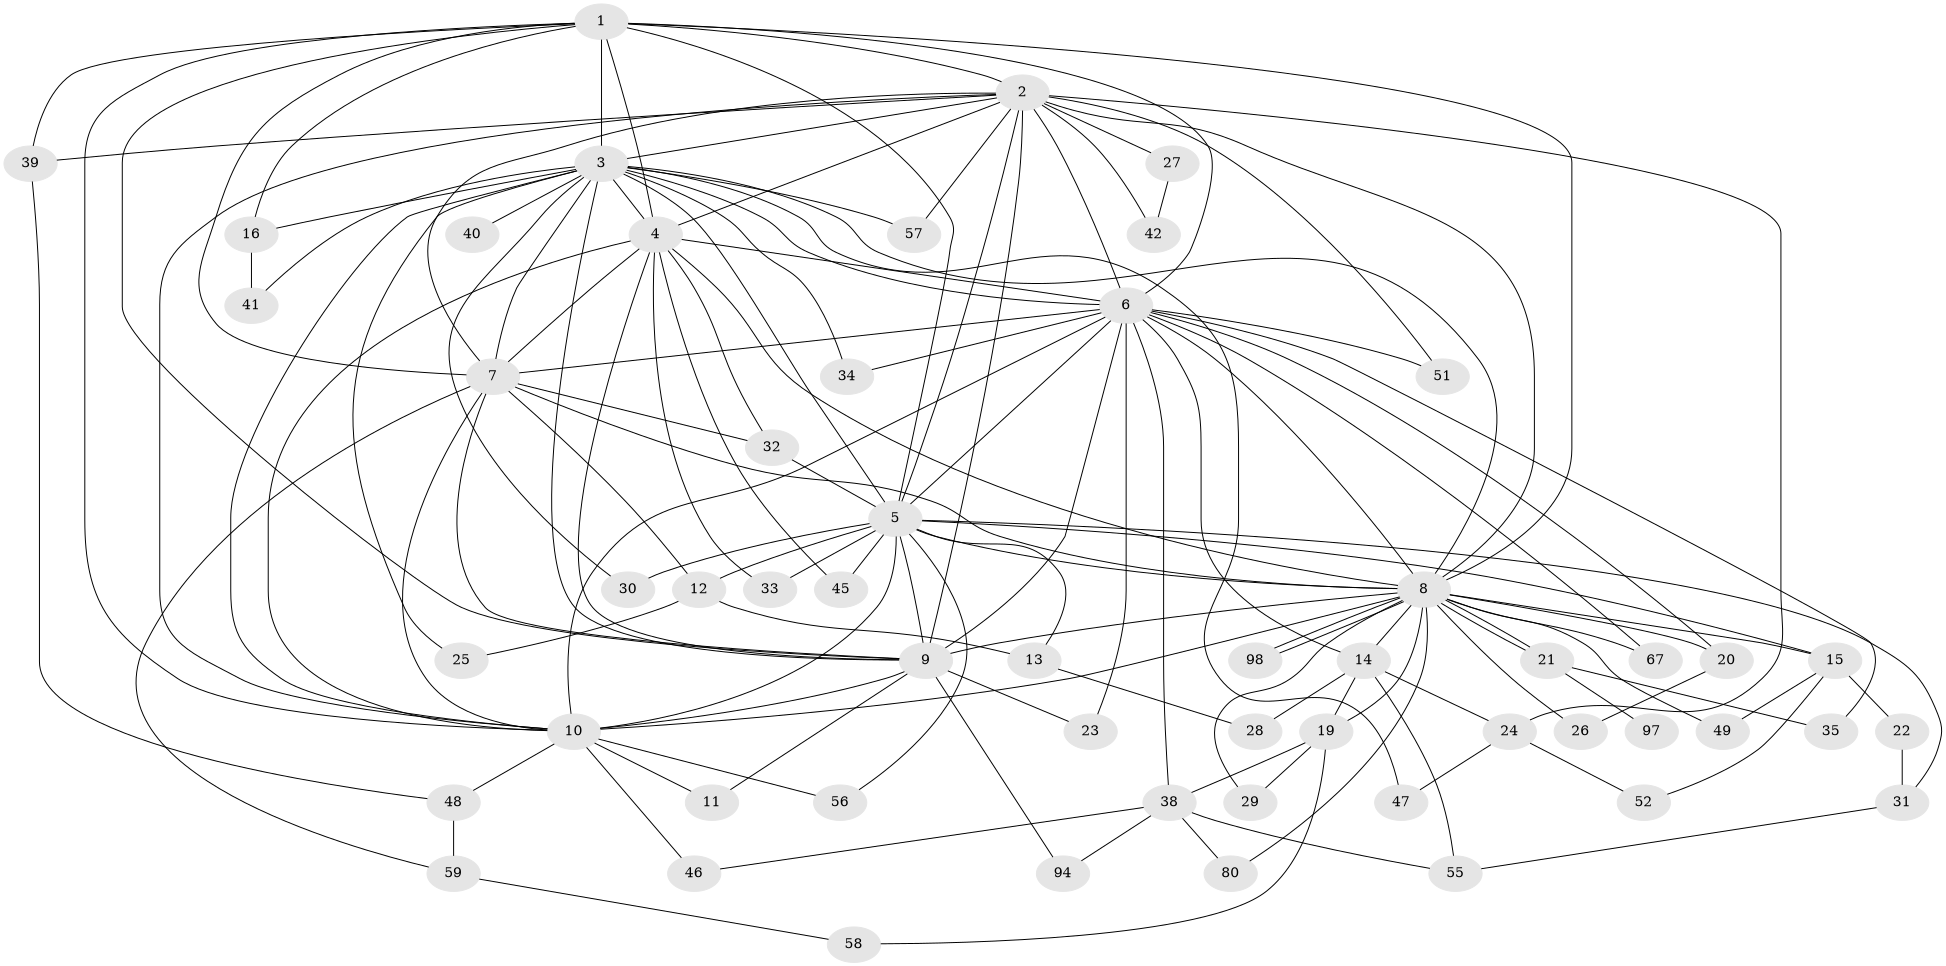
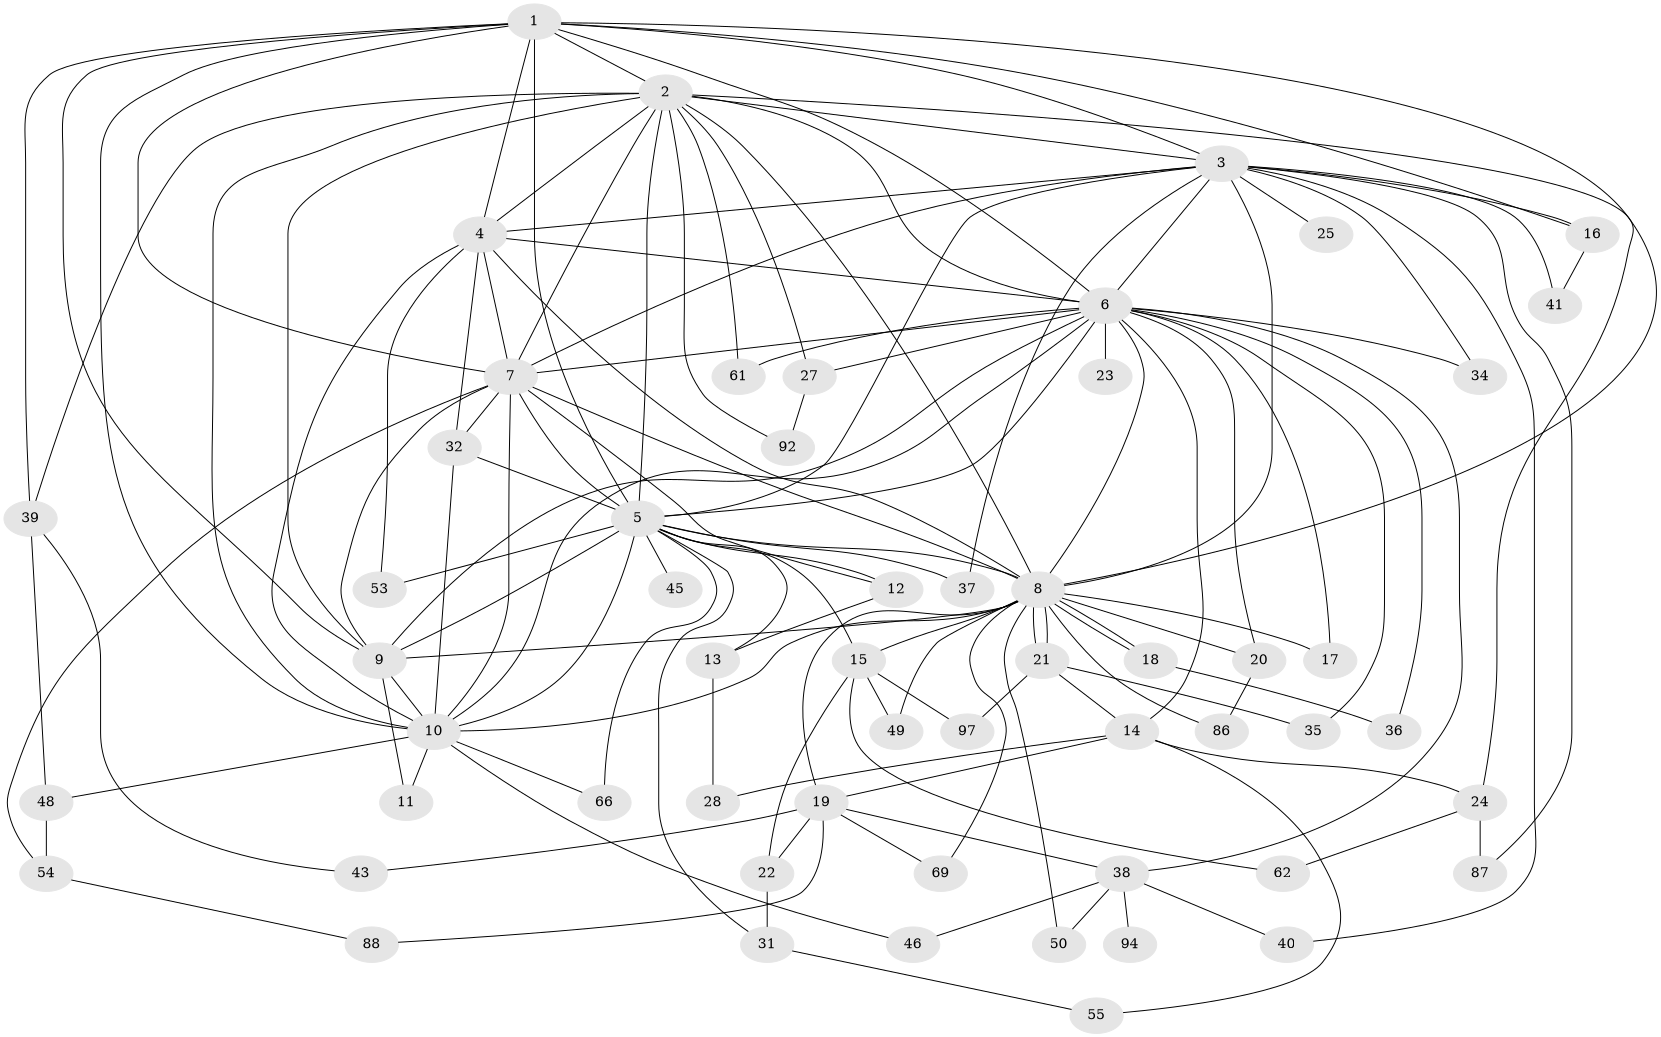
node "57": removed
node "42": label "42" -> "92"
edge "6" -- "27": added
node "51": label "51" -> "61"
edge "4" -- "45": removed
edge "7" -- "5": added
edge "3" -- "10": now "32" -- "10"
edge "3" -- "9": removed
edge "4" -- "9": removed
node "30": label "30" -> "37"
node "33": label "33" -> "53"
edge "8" -- "14": now "21" -- "14"
edge "12" -- "25": removed
node "98": label "98" -> "18"
node "67": label "67" -> "17"
edge "15" -- "97": added
edge "9" -- "23": removed
node "36": added
node "26": label "26" -> "86"
edge "9" -- "94": removed
node "56": label "56" -> "66"
node "29": label "29" -> "69"
node "47": label "47" -> "87"
node "52": label "52" -> "62"
edge "19" -- "22": added
edge "38" -- "55": now "38" -- "40"
node "43": added
node "59": label "59" -> "54"
node "80": label "80" -> "50"
node "58": label "58" -> "88"
